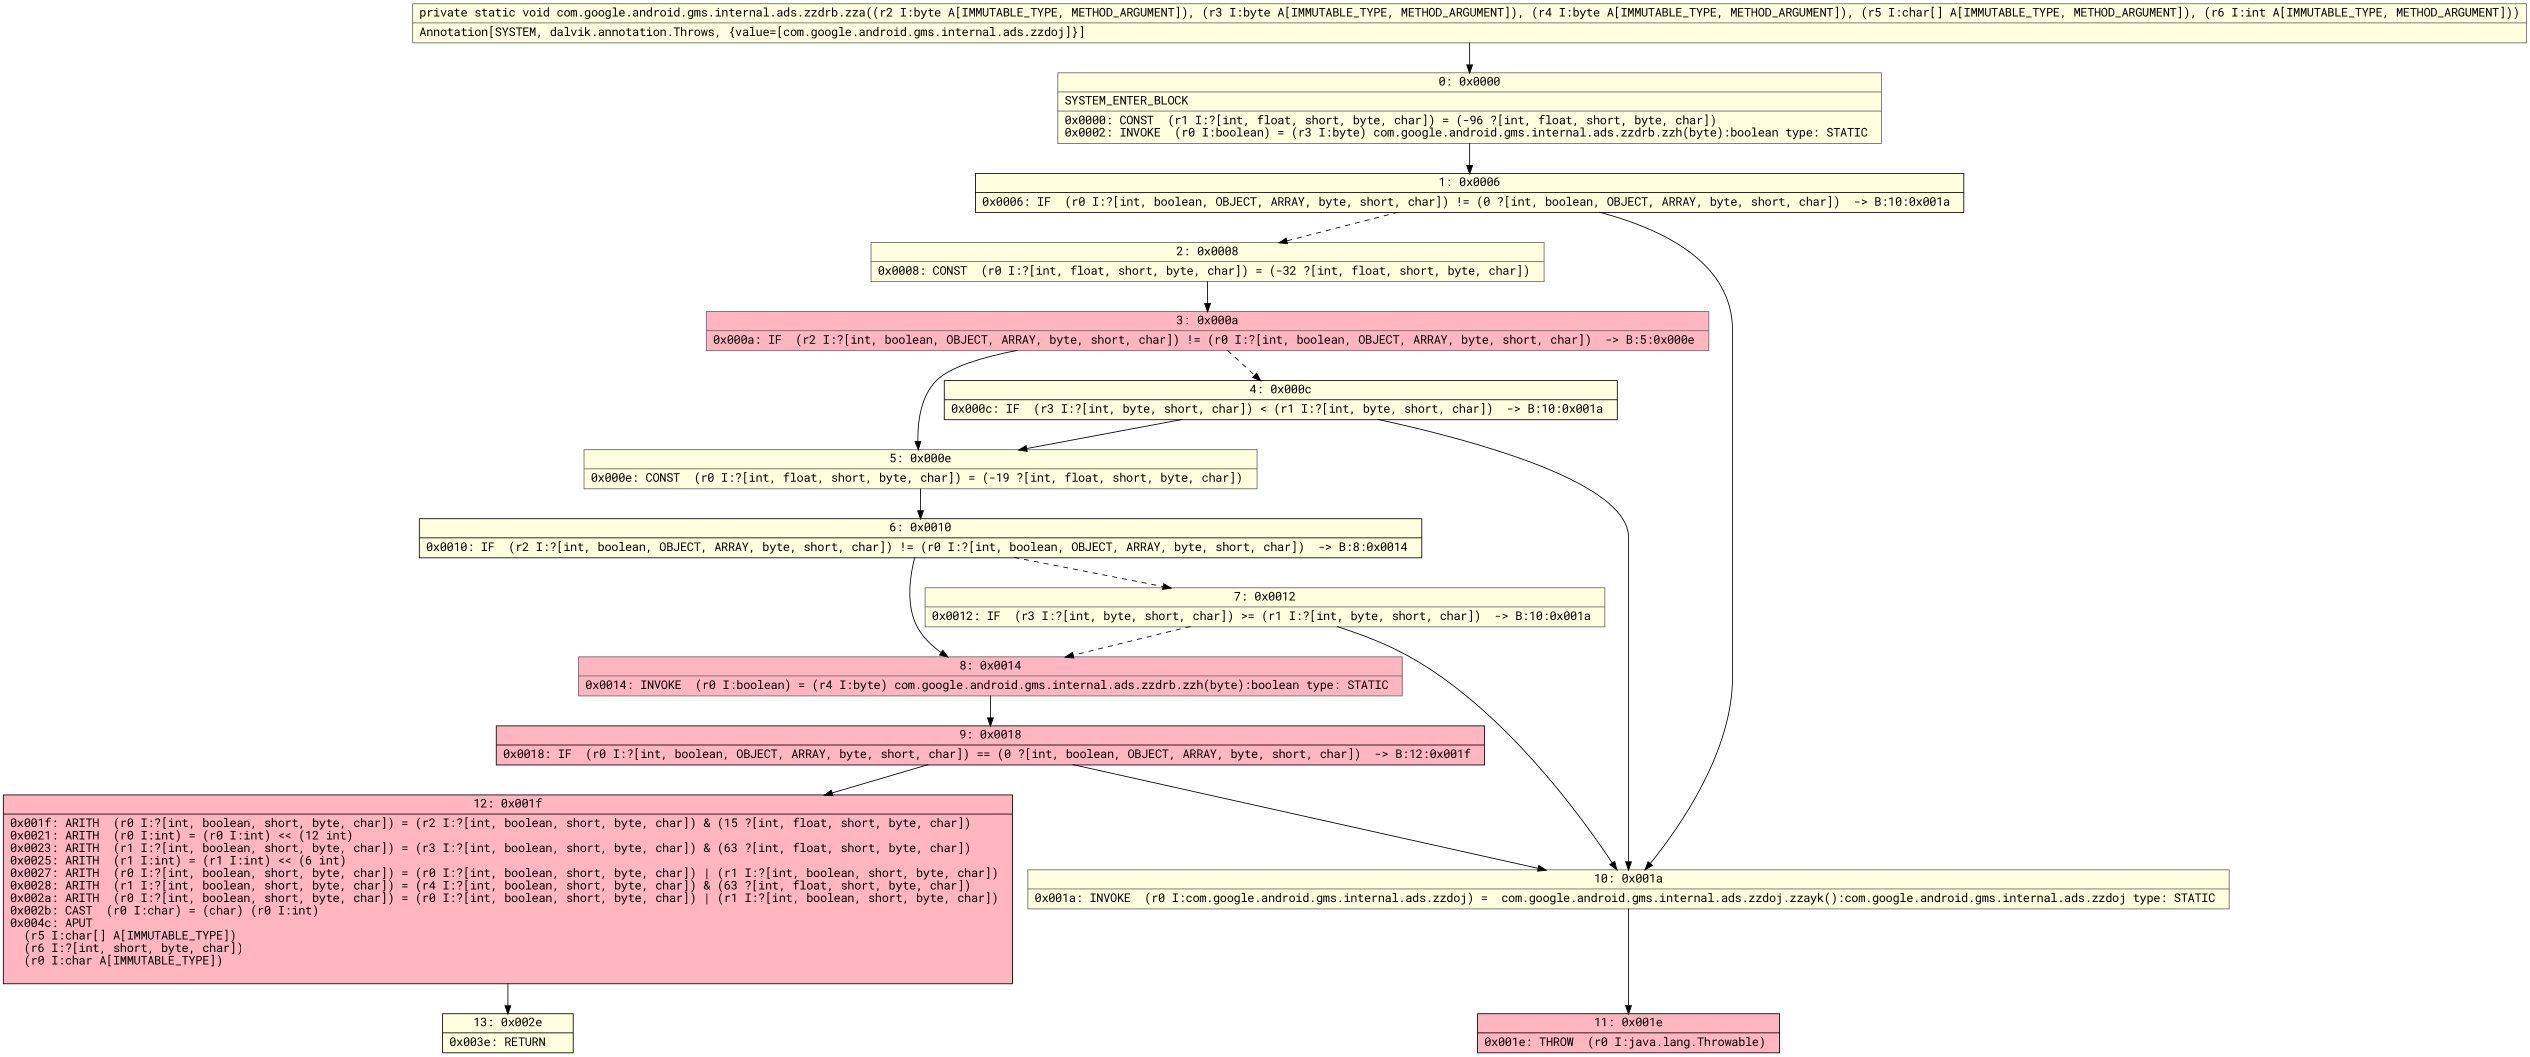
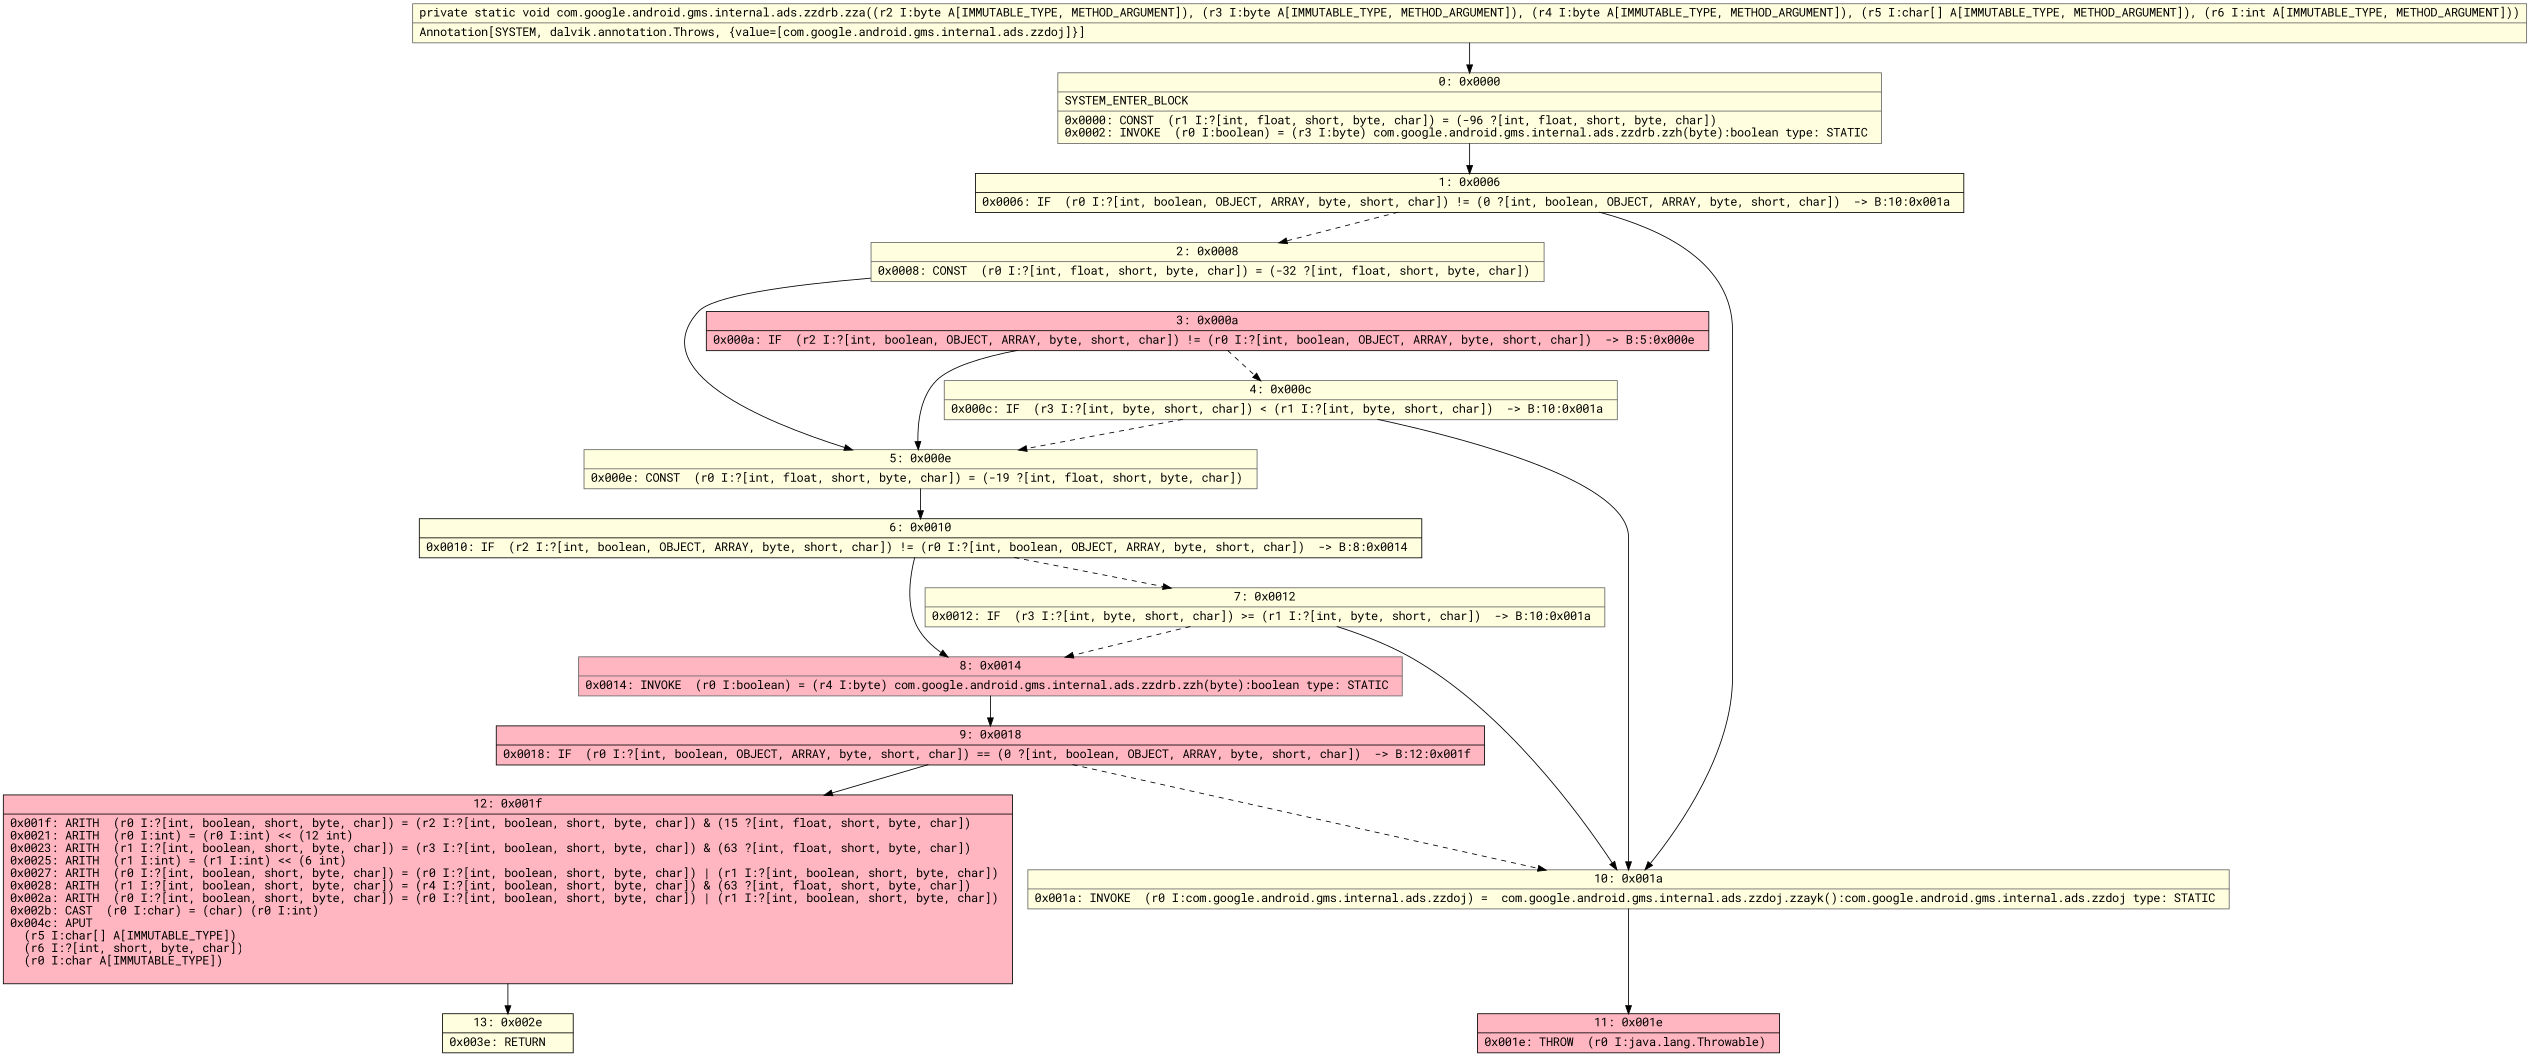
edge "2: 0x0008" -> "3: 0x000a": now "2: 0x0008" -> "5: 0x000e"
node "3: 0x000a": color gray40 -> black
node "4: 0x000c": color black -> gray40
edge "4: 0x000c" -> "5: 0x000e": style solid -> dashed
edge "9: 0x0018" -> "10: 0x001a": style solid -> dashed
